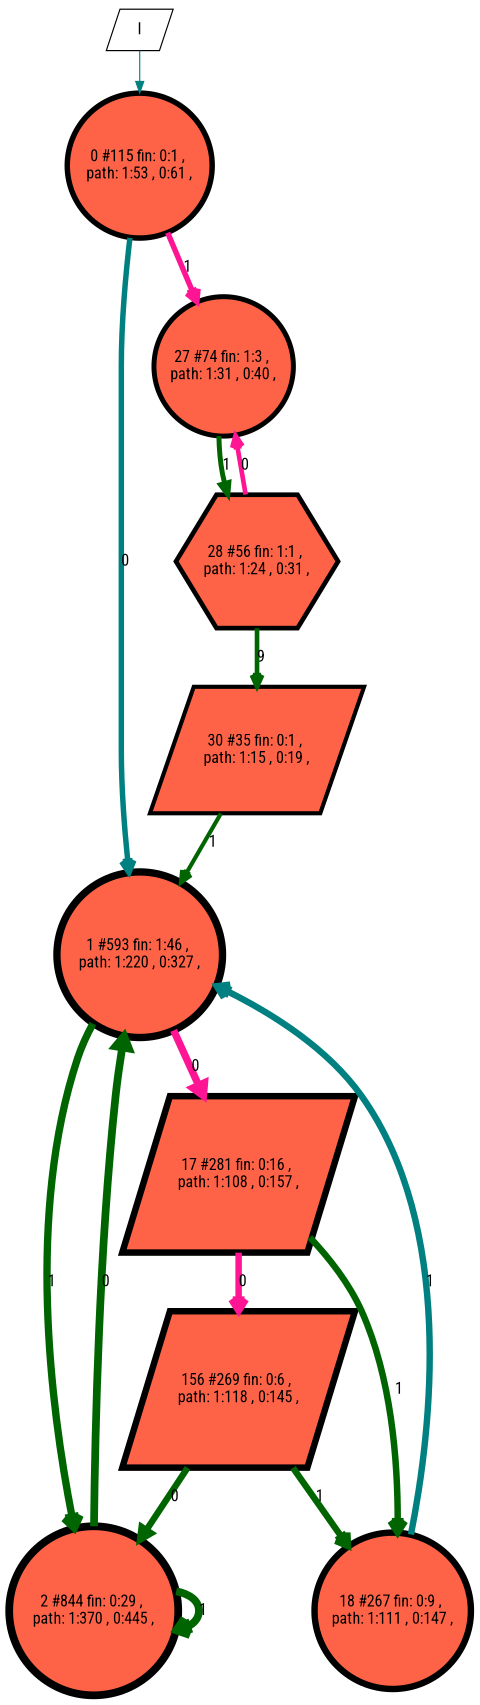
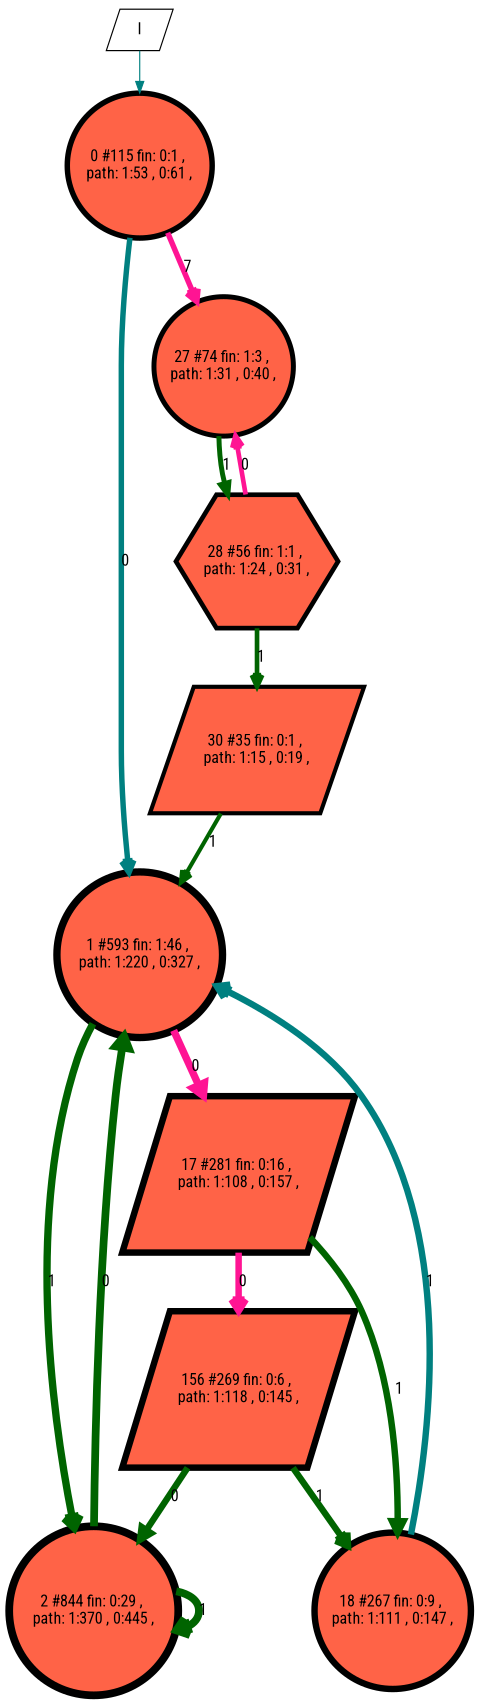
edge "0 #115 fin: 0:1 , path: 1:53 , 0:61 ," -> "27 #74 fin: 1:3 , path: 1:31 , 0:40 ,": label "1 " -> "7 "
edge "28 #56 fin: 1:1 , path: 1:24 , 0:31 ," -> "30 #35 fin: 0:1 , path: 1:15 , 0:19 ,": label "9 " -> "1 "
edge "17 #281 fin: 0:16 , path: 1:108 , 0:157 ," -> "18 #267 fin: 0:9 , path: 1:111 , 0:147 ,": arrowhead vee -> normal
